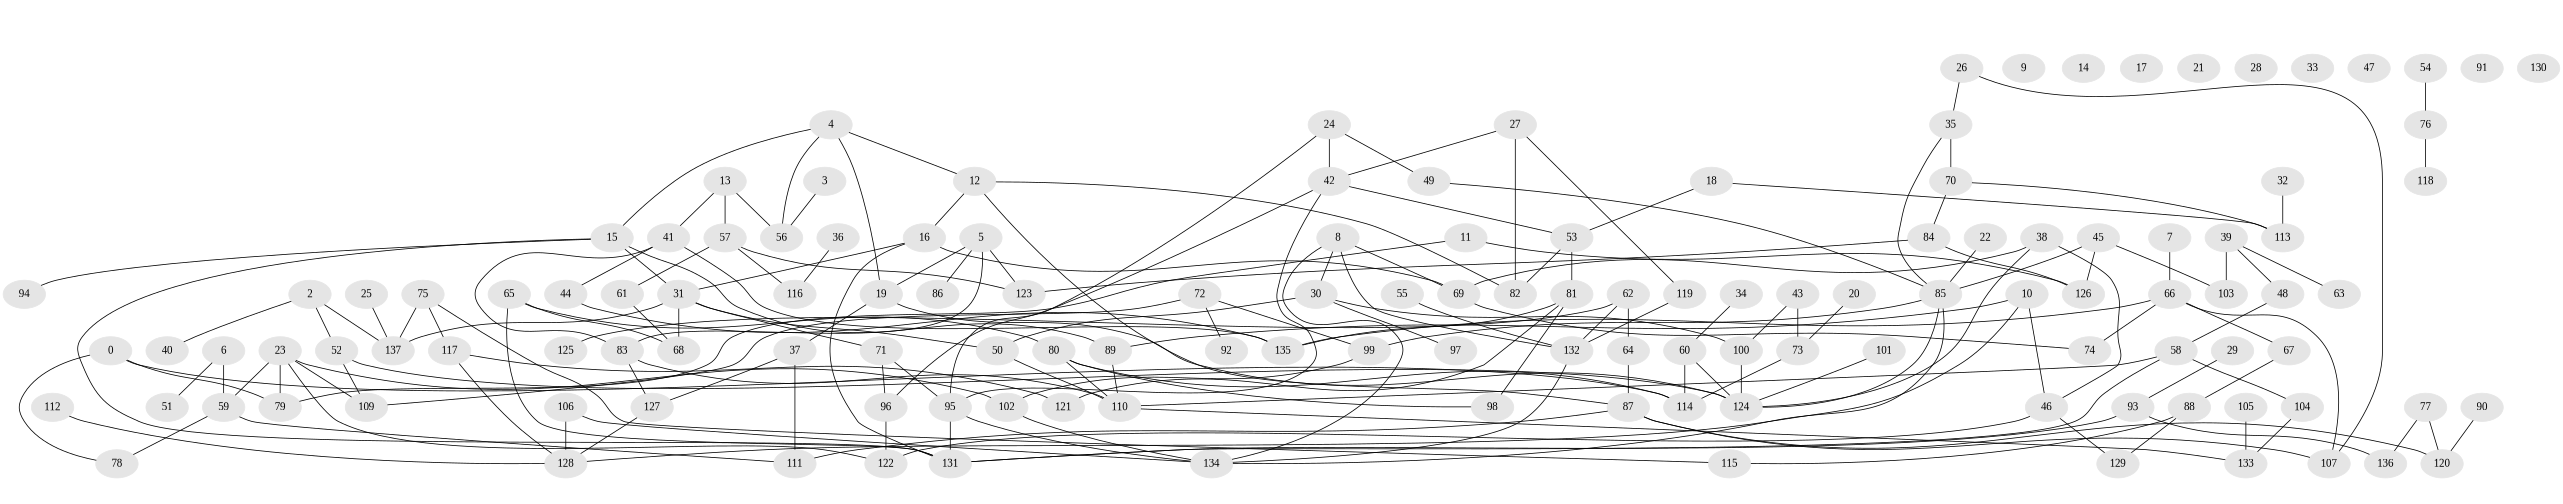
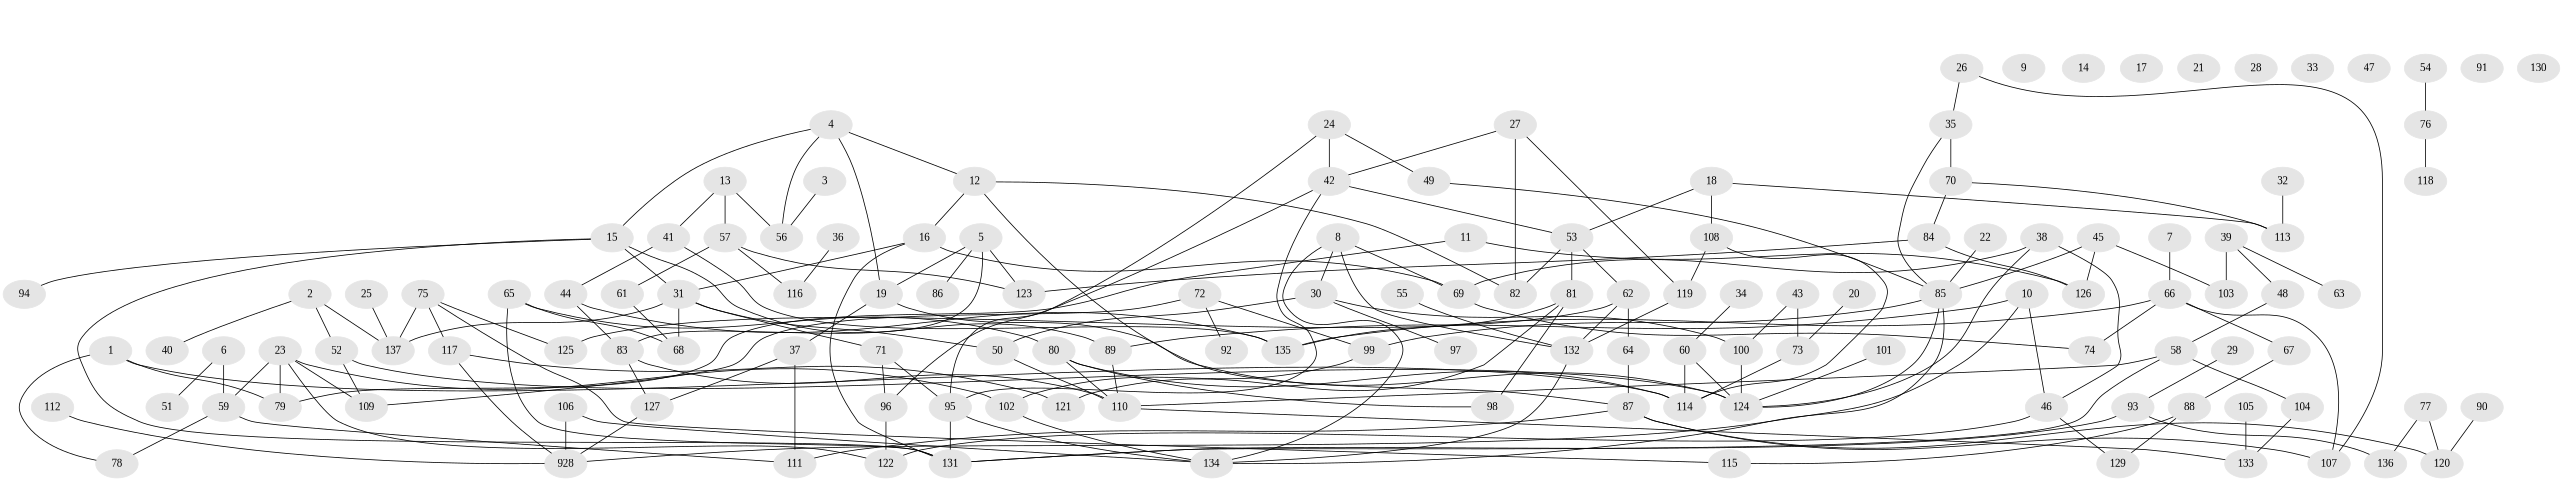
node "108": added
edge "53" -- "62": added
edge "41" -- "83": now "44" -- "83"
edge "75" -- "125": added
node "0": label "0" -> "1"
node "128": label "128" -> "928"
